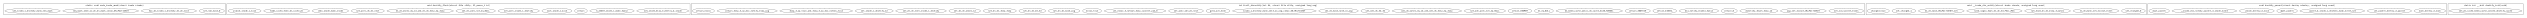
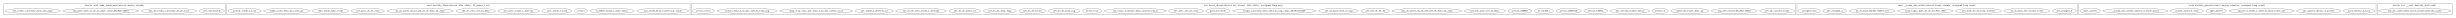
cluster "static void redo_inode_mask(struct inode *inode)": label "static void redo_inode_mask(struct inode *inode)" -> "static void redo_inode_mask(struct dentry *inode)"
node "dn_kmem_cache_alloc_dn_cache_SLAB_KERNEL": removed
node "unlock_dentry_d_lock": label "unlock_dentry_d_lock" -> "unlock_owner_d_lock"
